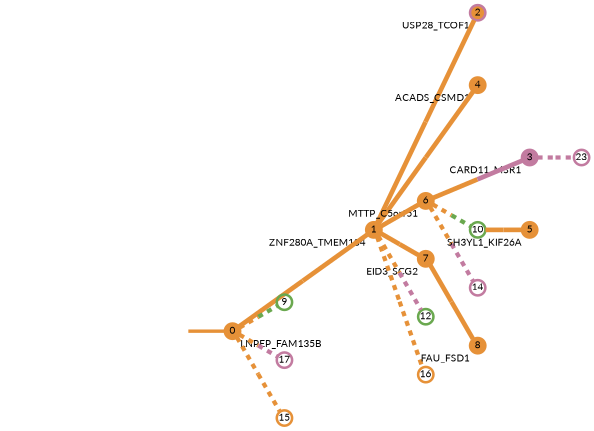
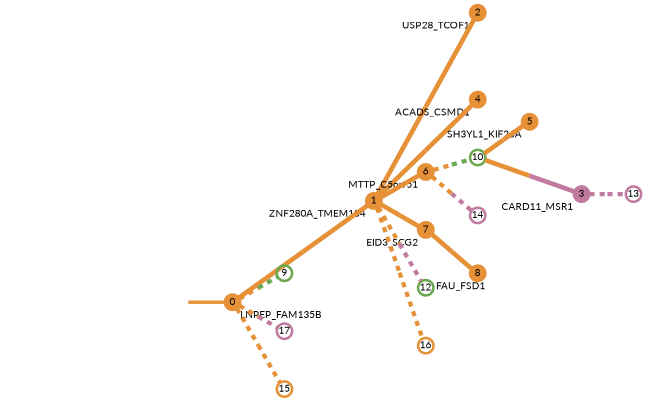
node "2 USP28_TCOF1": color #c27ba0ff -> #e69138ff
node "23": label "23" -> "13"
edge "6 MTTP_C5orf51" -> "3 CARD11_MSR1": now "10" -> "3 CARD11_MSR1"
